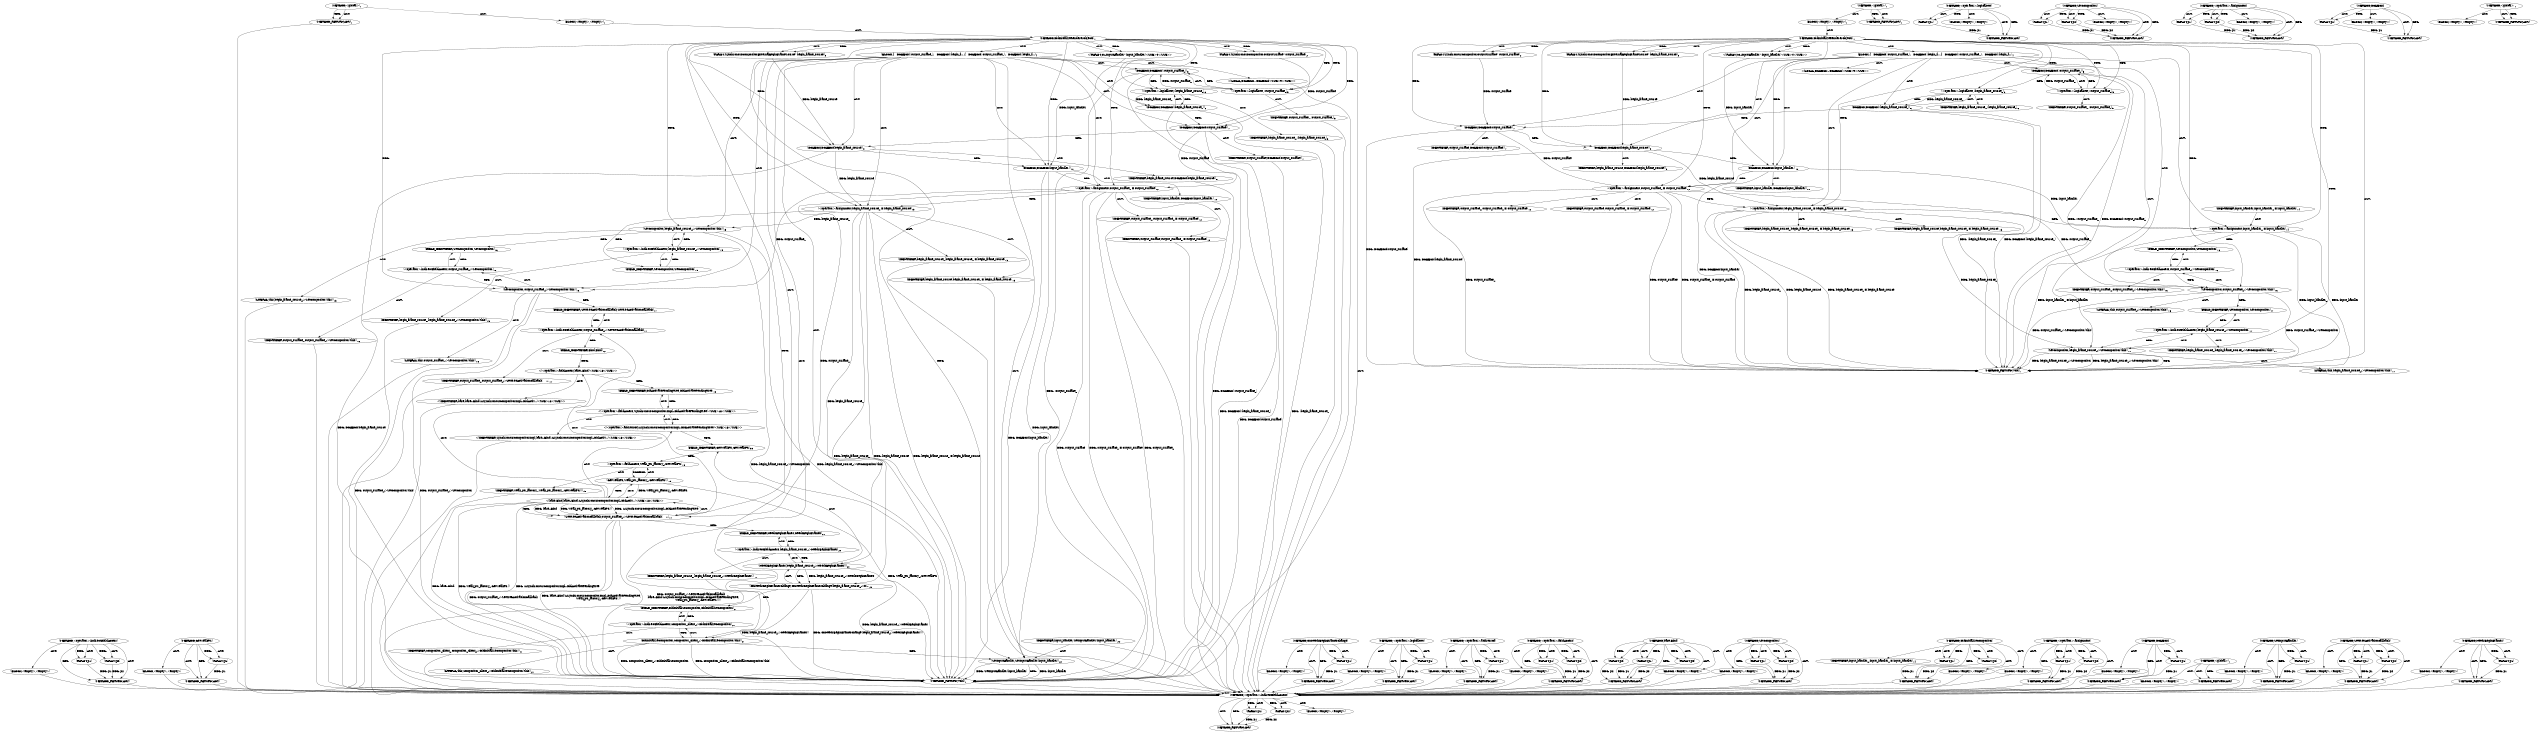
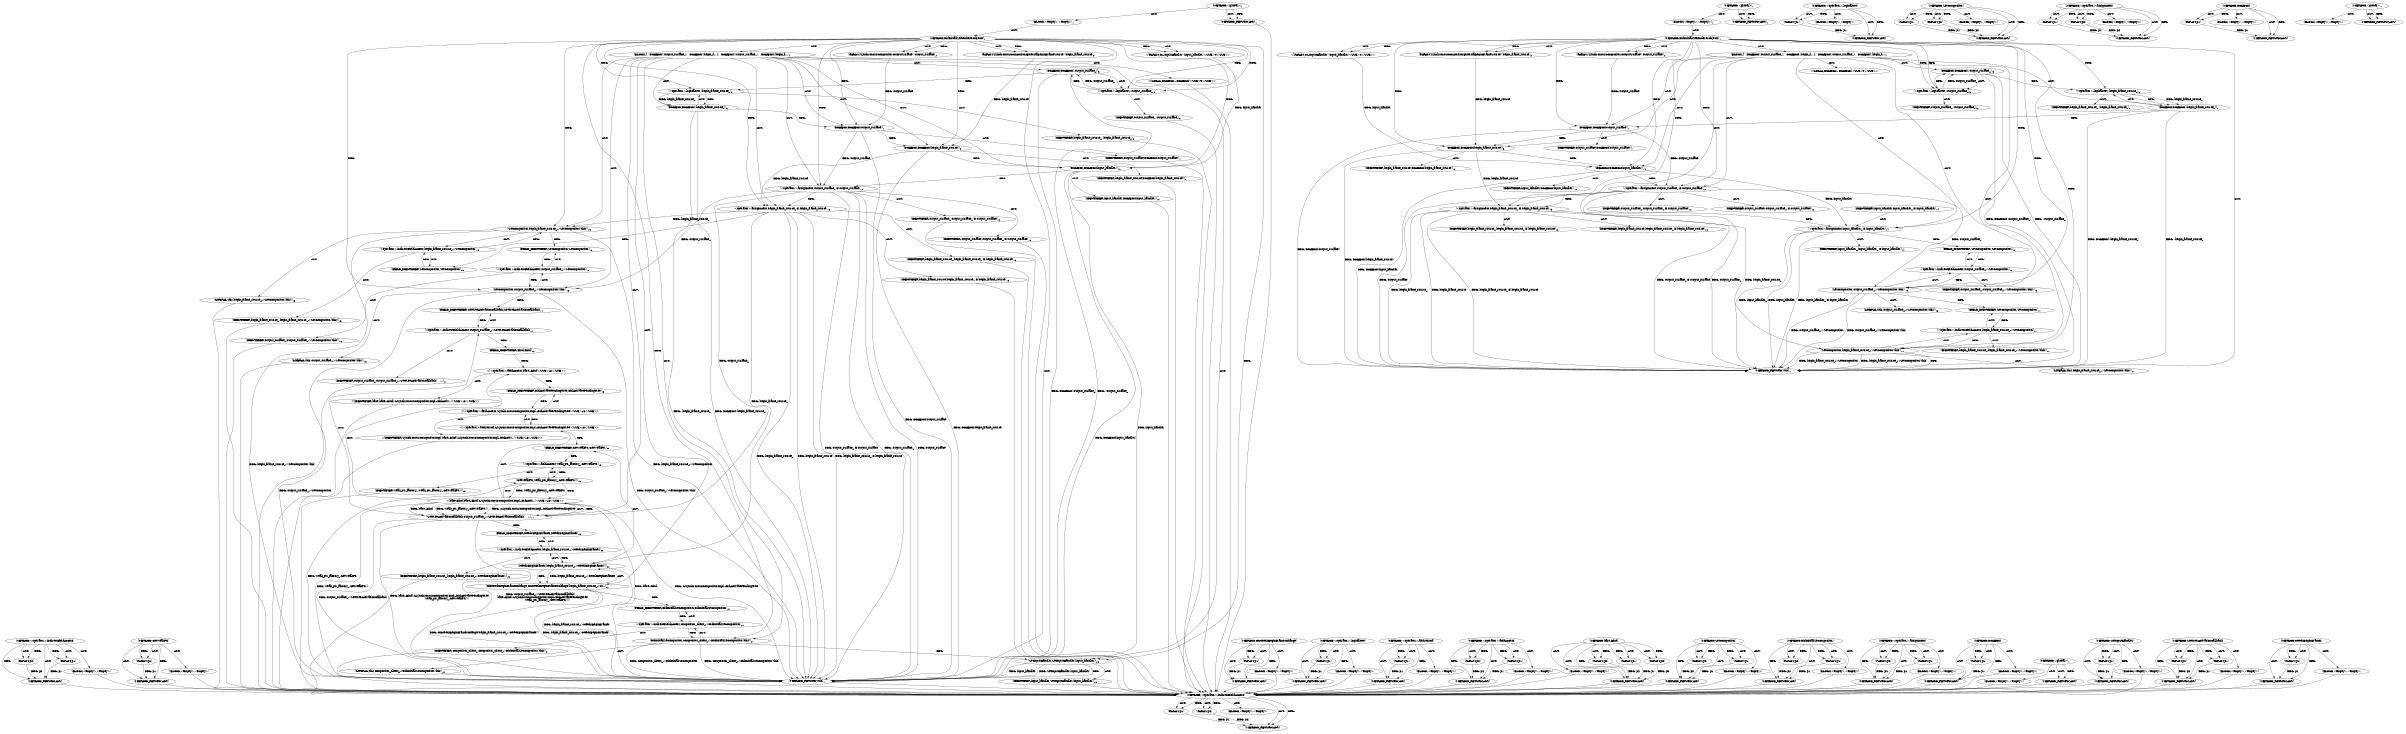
edge "(<operator>.fieldAccess,weak_ptr_factory_.GetWeakPtr)" -> "(GetWeakPtr,weak_ptr_factory_.GetWeakPtr())": label "DCHECK: " -> "CFG: "
edge "(IDENTIFIER,input_handler,SetInputHandler(input_handler))" -> "(SetInputHandler,SetInputHandler(input_handler))": reversed
edge "(METHOD,DidInitializeCompositor)" -> "(IDENTIFIER,input_handler_,input_handler_ = input_handler)": now "(<operator>.assignment,input_handler_ = input_handler)" -> "(IDENTIFIER,input_handler_,input_handler_ = input_handler)"
